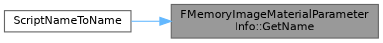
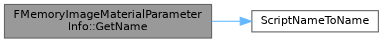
edge "ScriptNameToName" -> "FMemoryImageMaterialParameter Info::GetName": reversed
